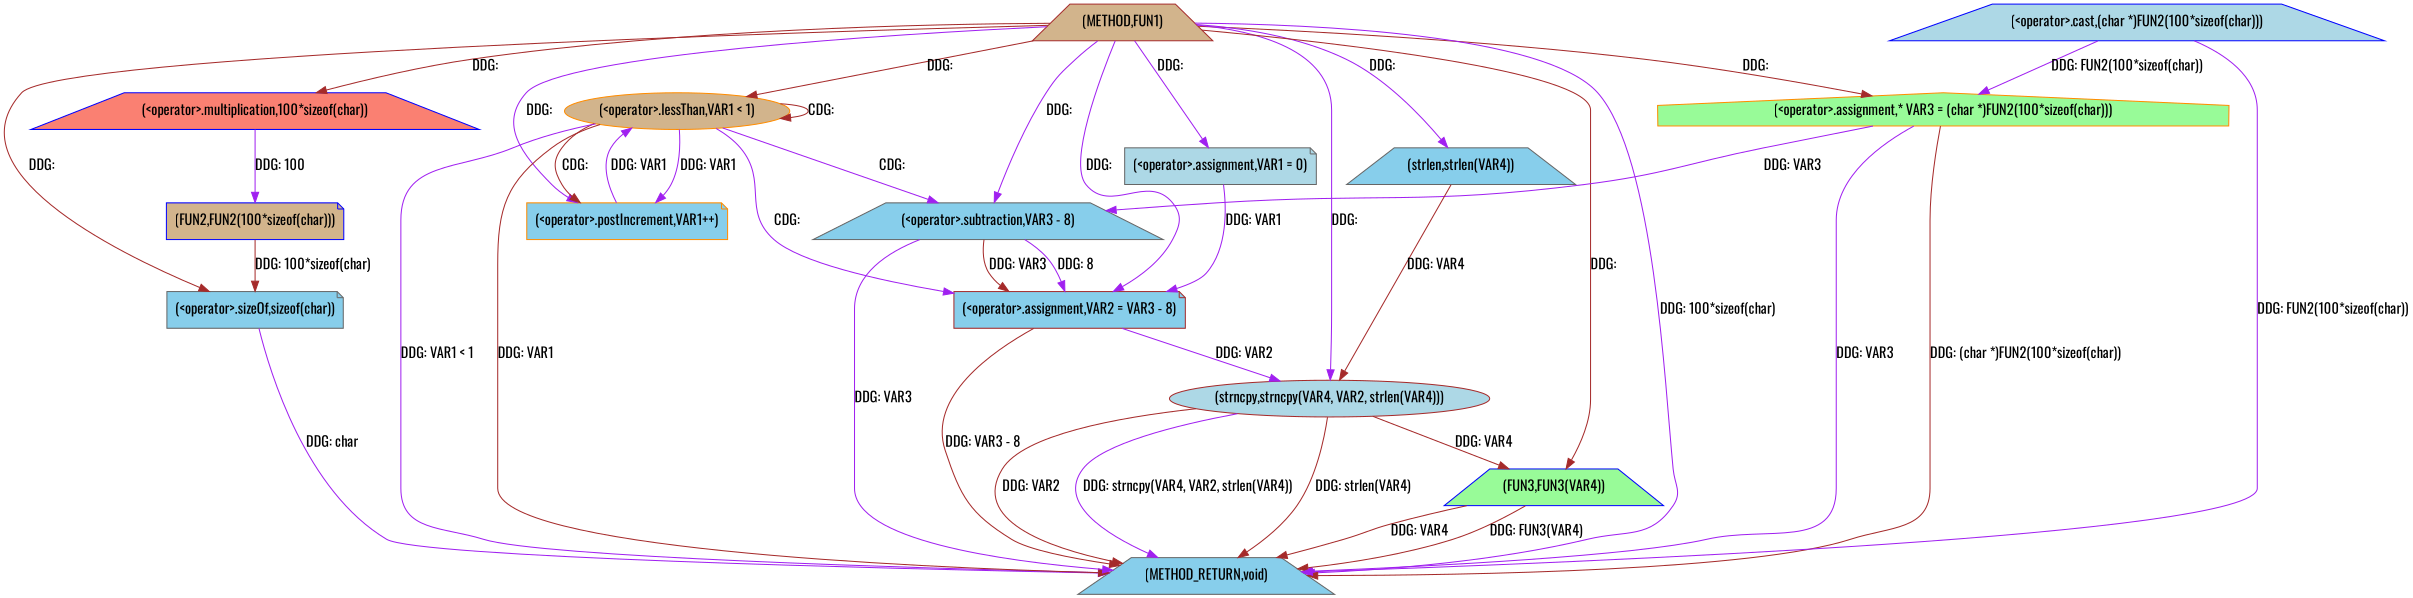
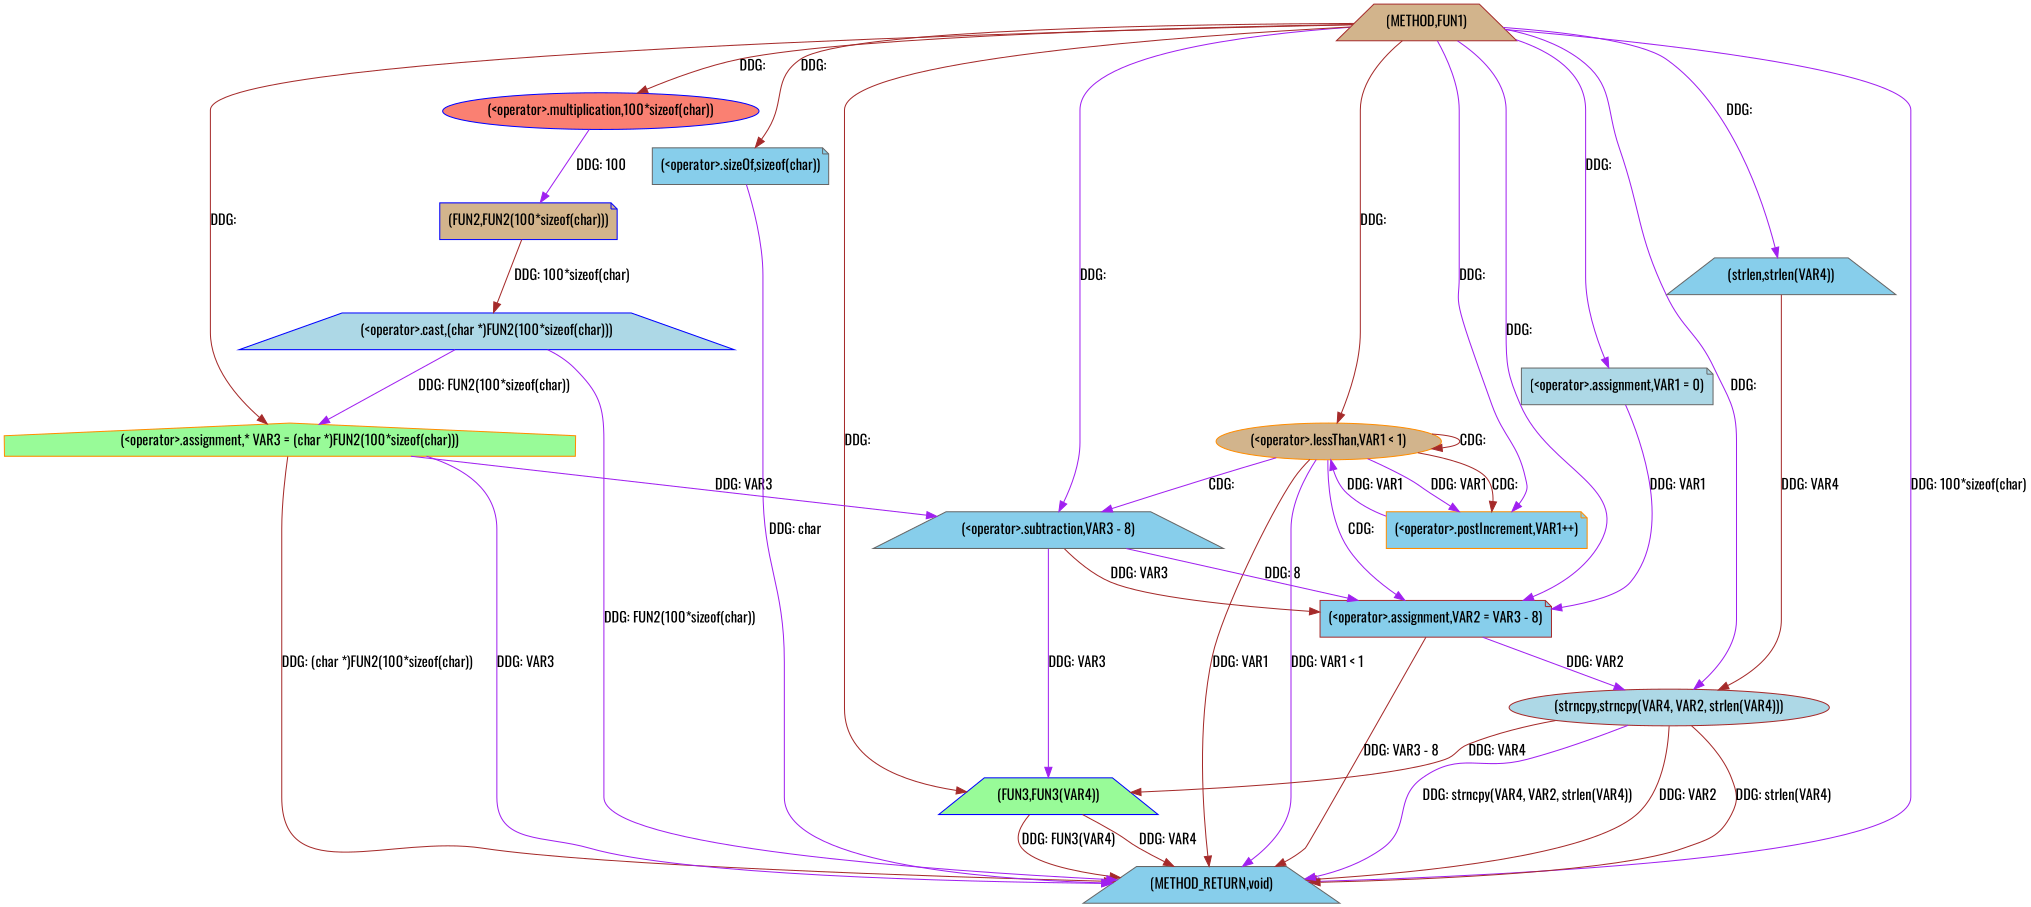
node "(<operator>.multiplication,100*sizeof(char))": shape trapezium -> ellipse
edge "(FUN2,FUN2(100*sizeof(char)))" -> "(<operator>.sizeOf,sizeof(char))": now "(FUN2,FUN2(100*sizeof(char)))" -> "(<operator>.cast,(char *)FUN2(100*sizeof(char)))"
edge "(<operator>.subtraction,VAR3 - 8)" -> "(METHOD_RETURN,void)": now "(<operator>.subtraction,VAR3 - 8)" -> "(FUN3,FUN3(VAR4))"
